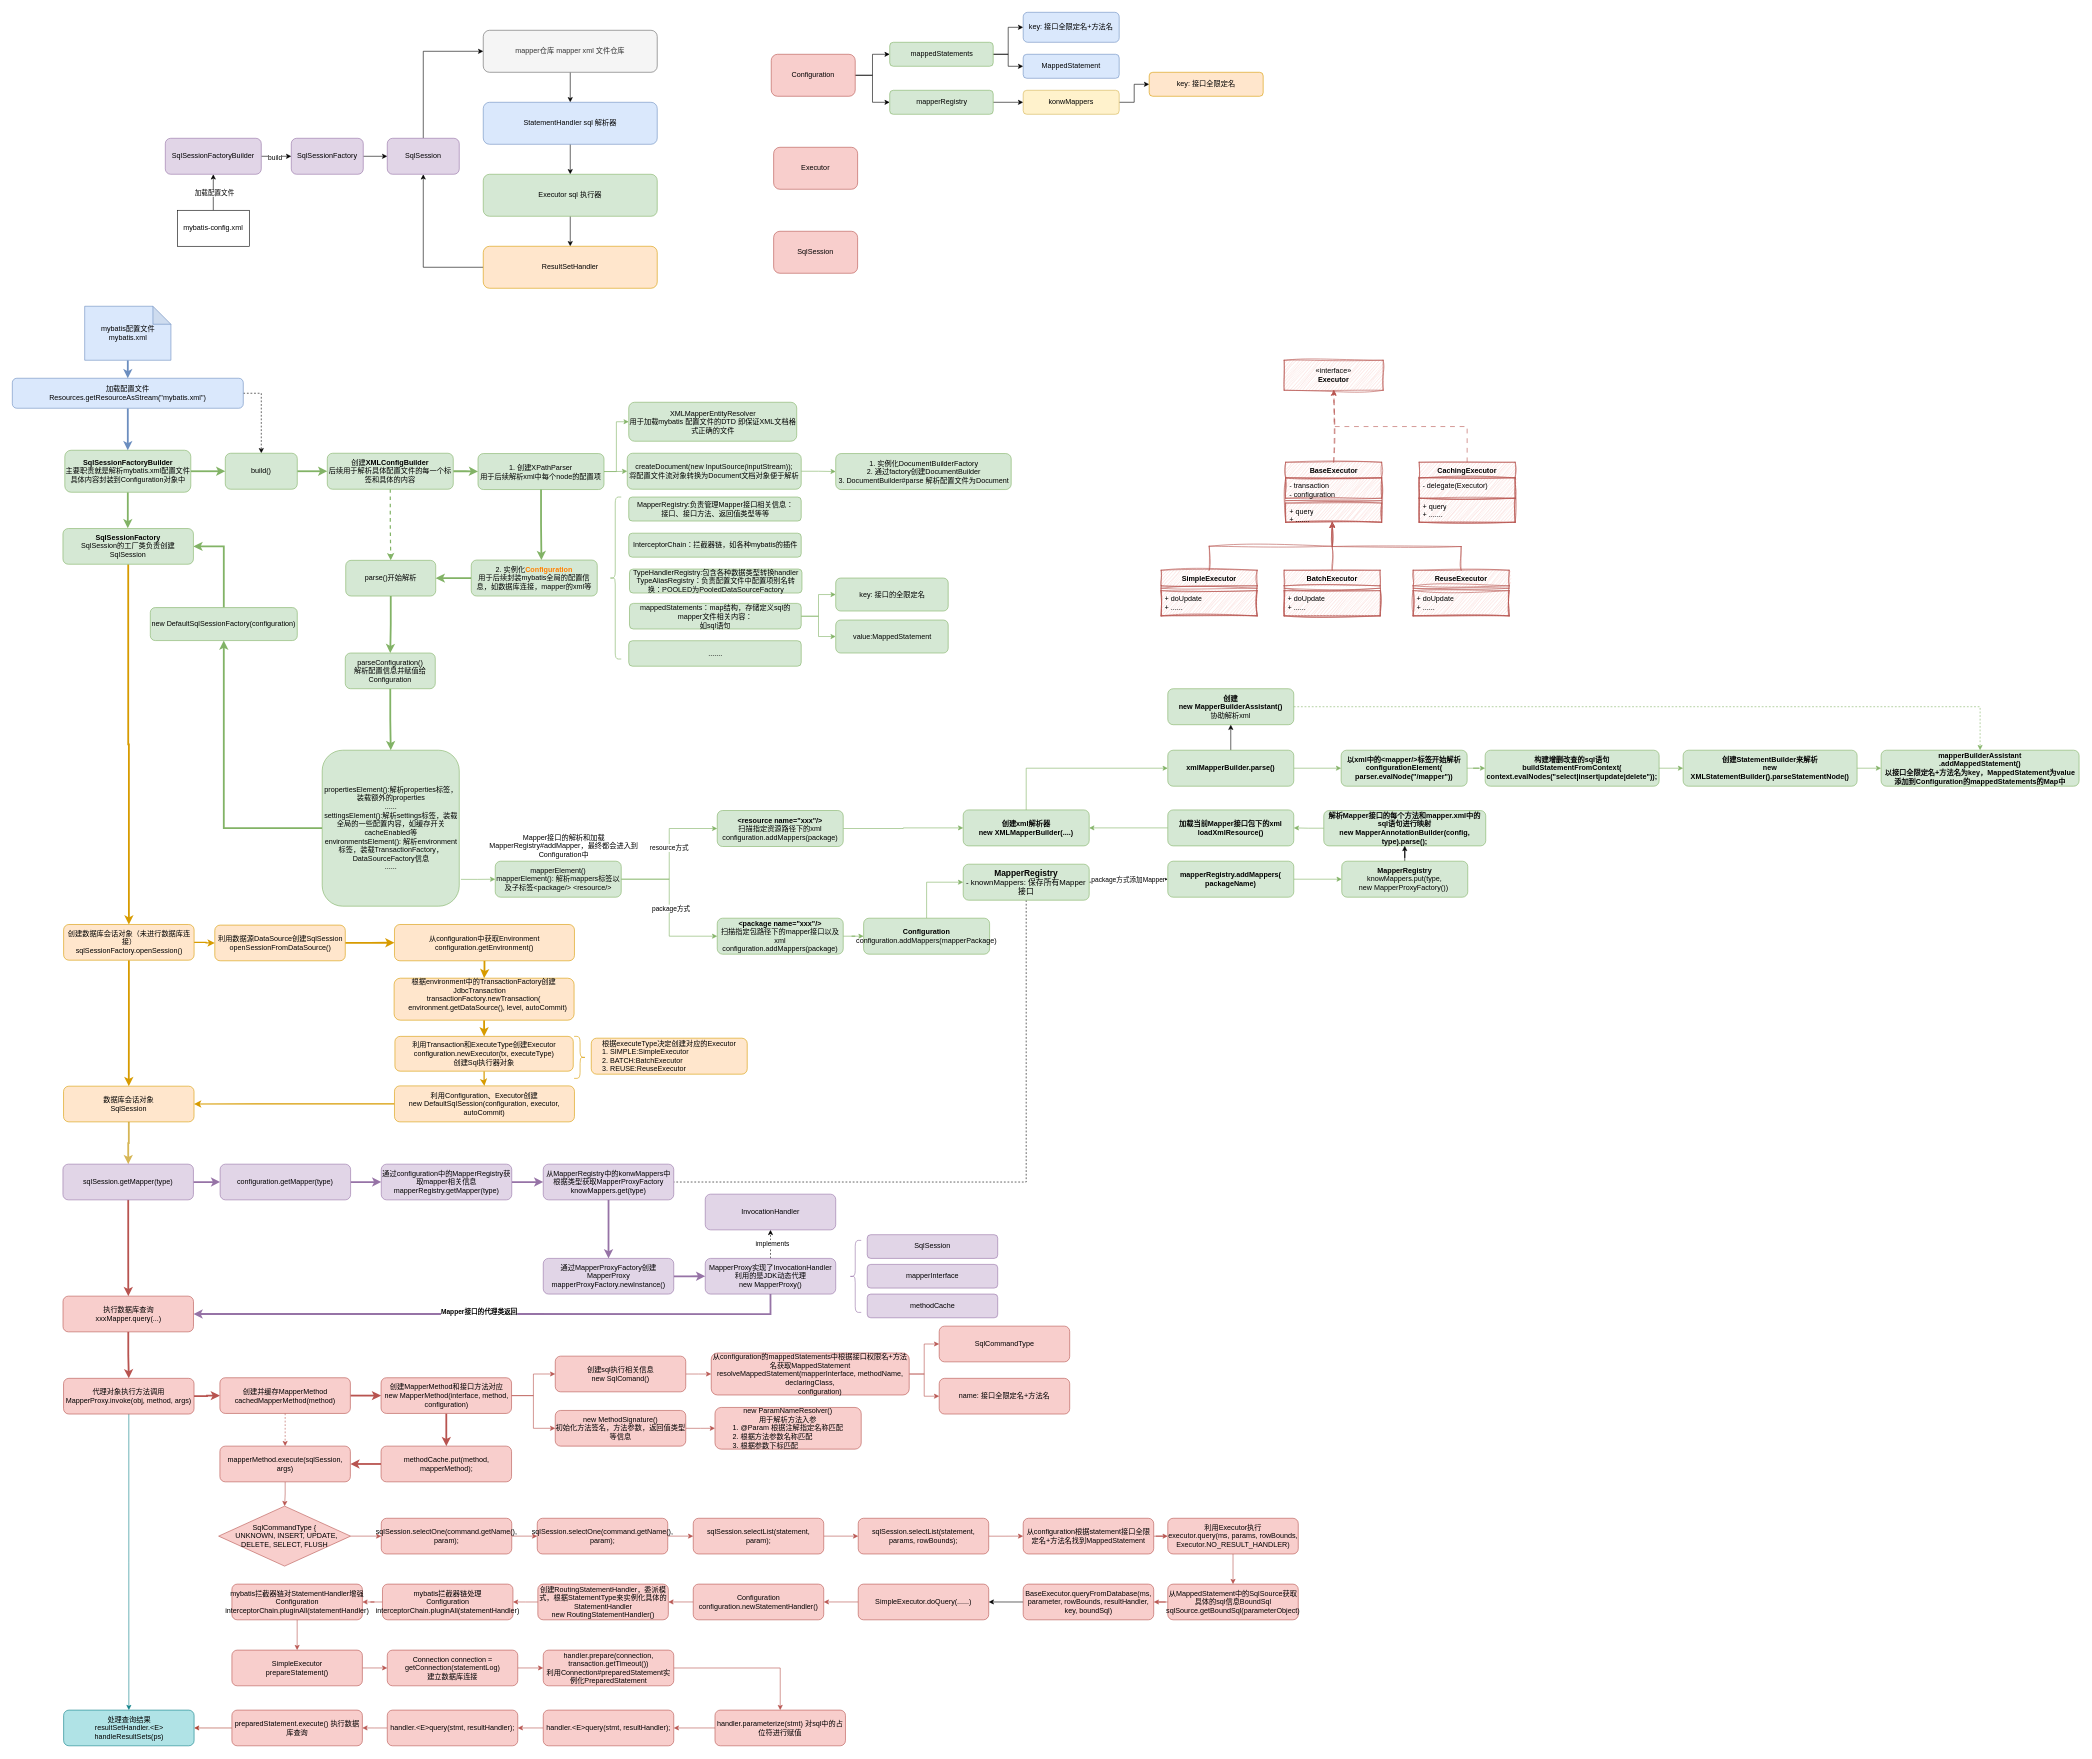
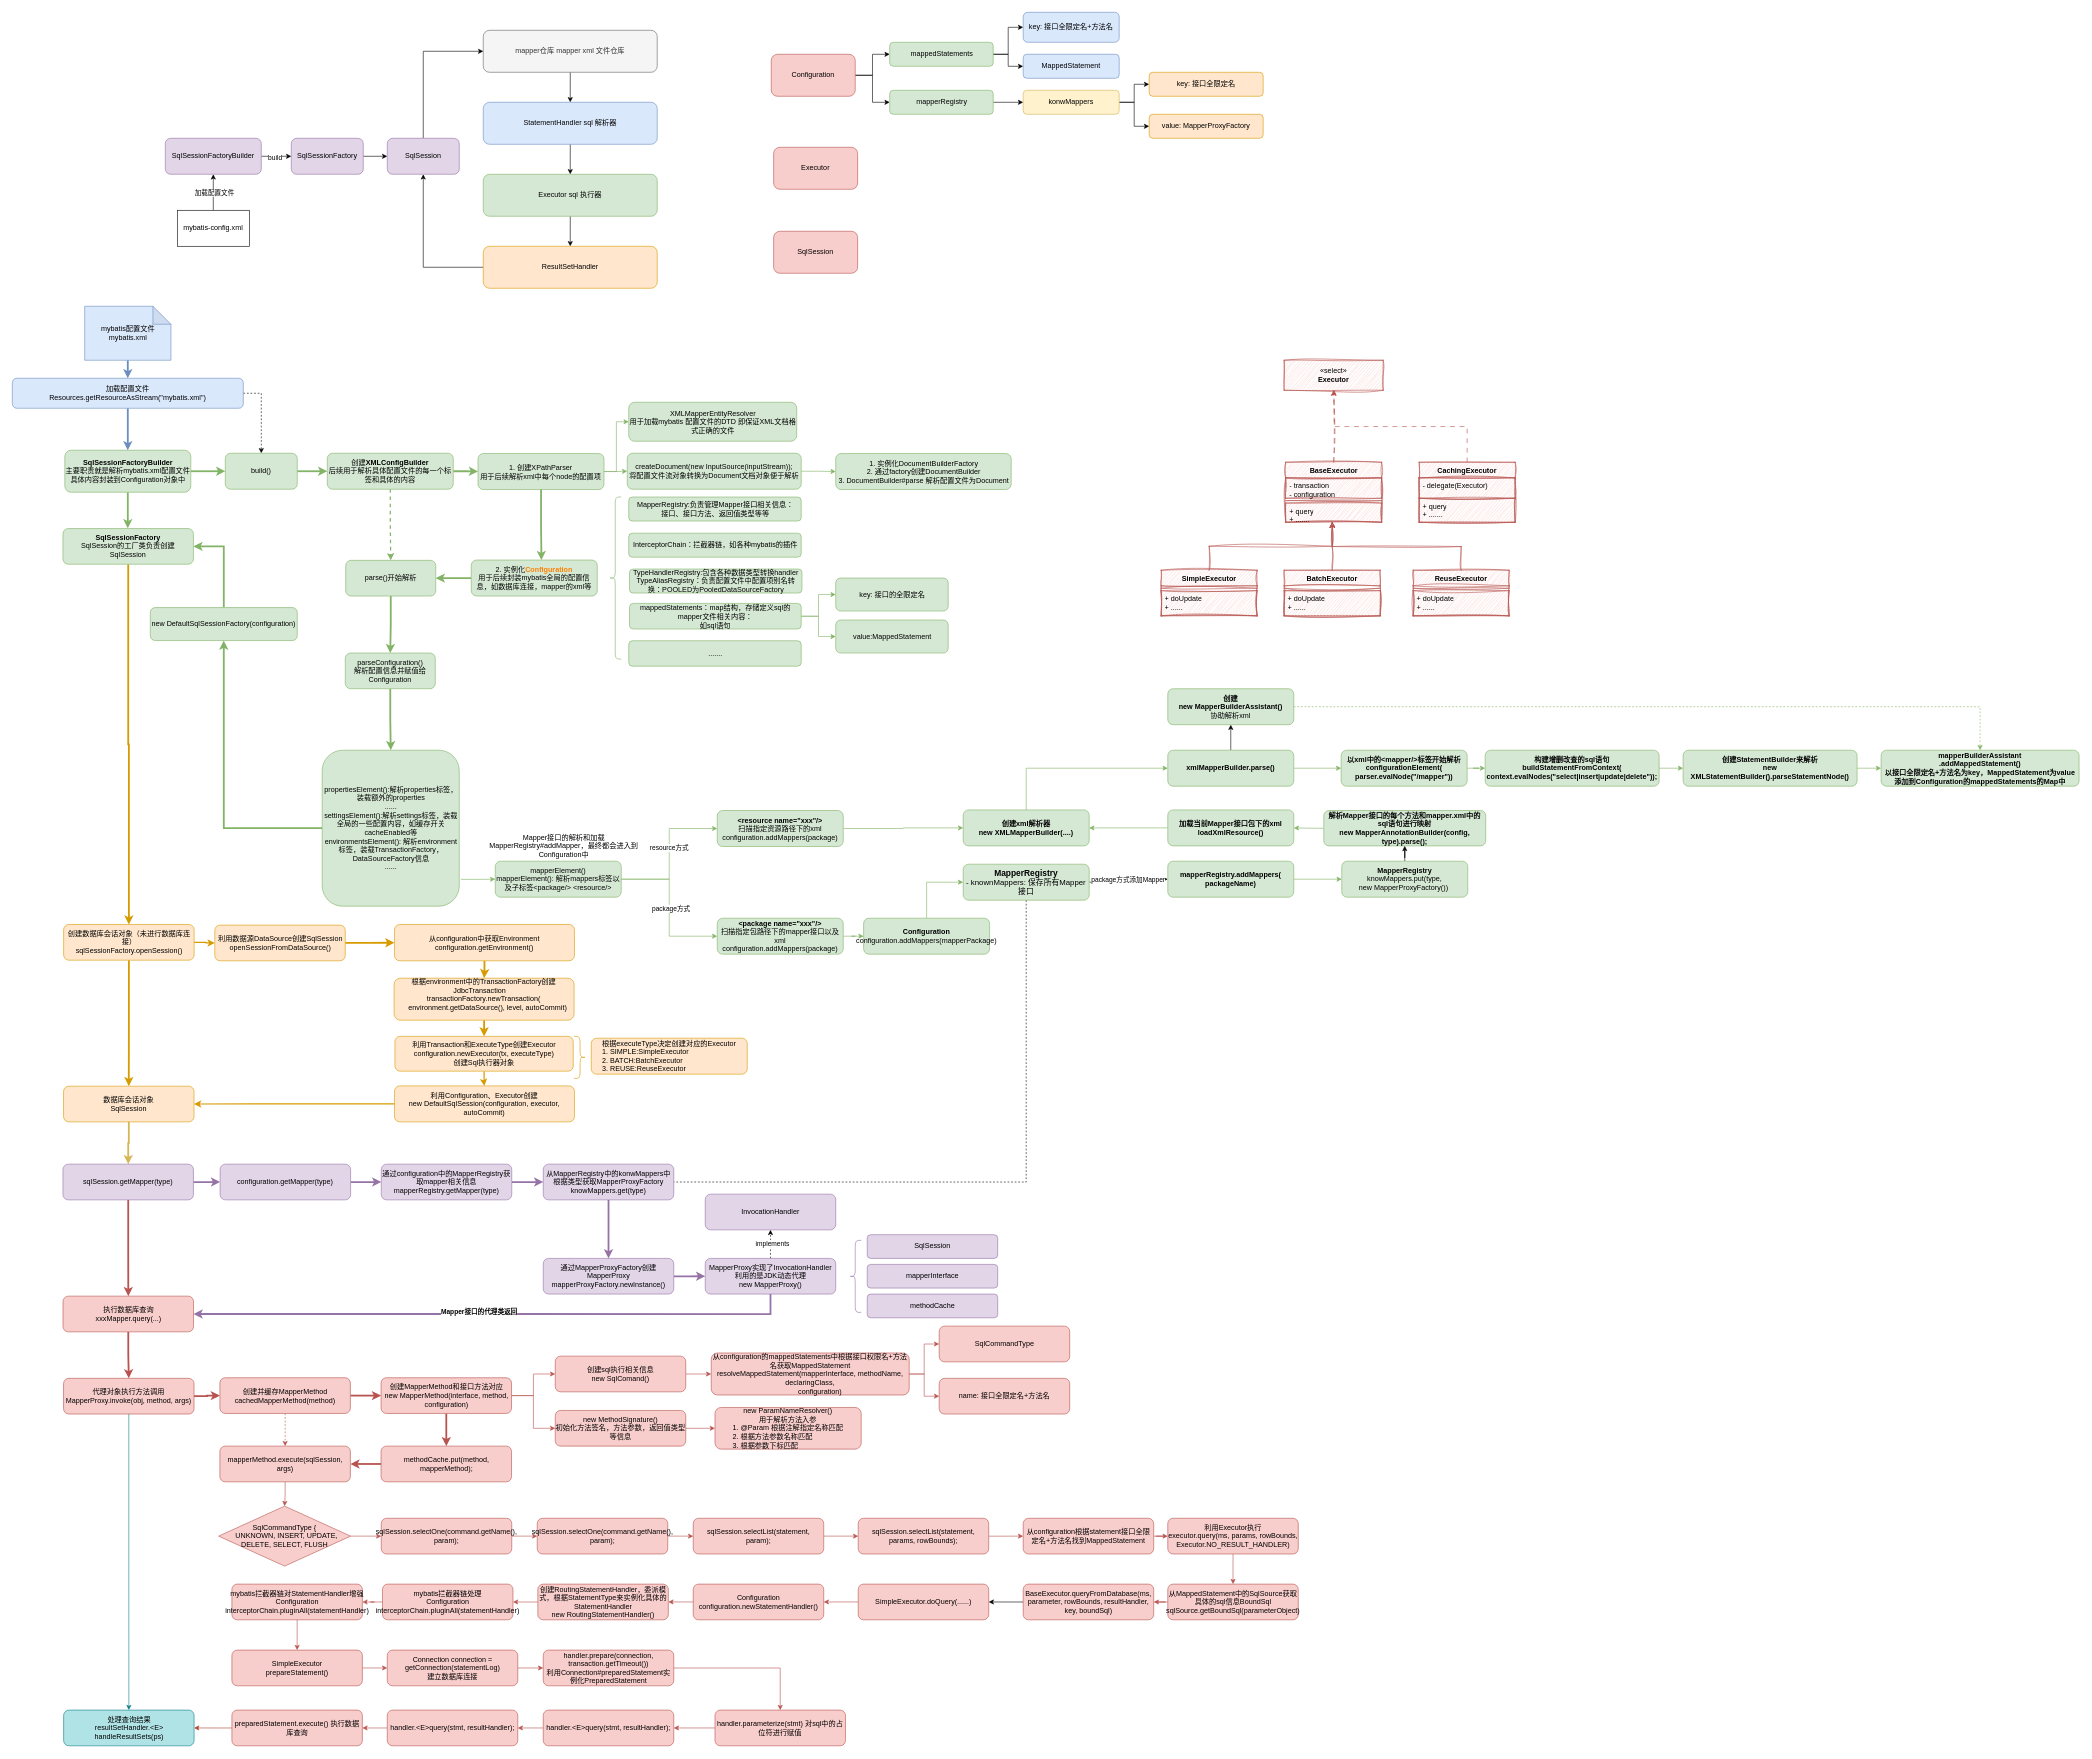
edge "konwMappers" -> "value: MapperProxyFactory": added
node "value: MapperProxyFactory": added
node "«interface» Executor": label "«interface» Executor" -> "«select» Executor"
